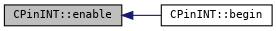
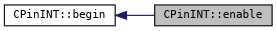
edge "CPinINT::begin" -> "CPinINT::enable": reversed
